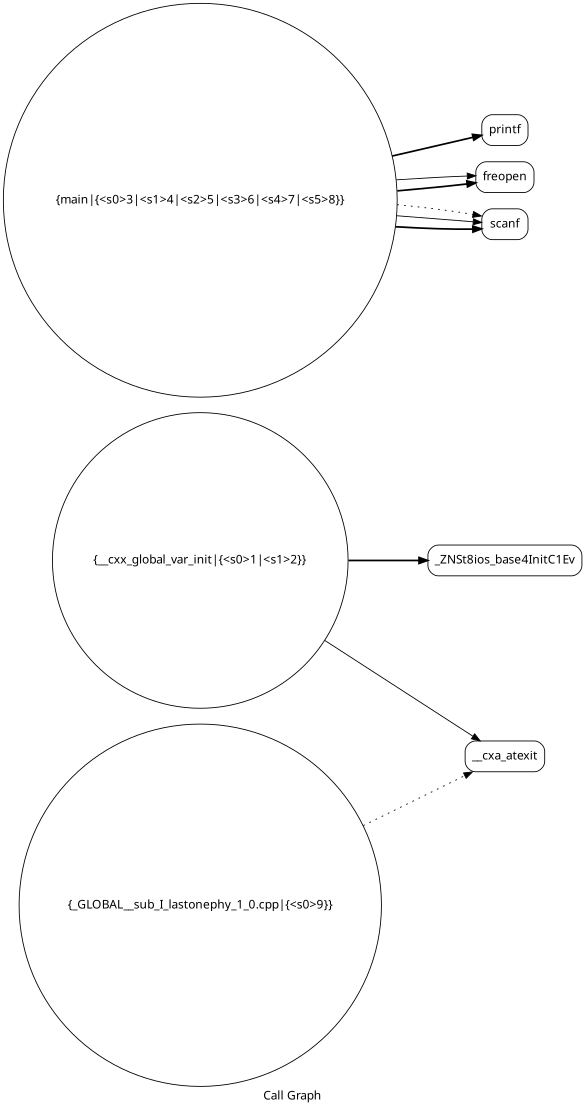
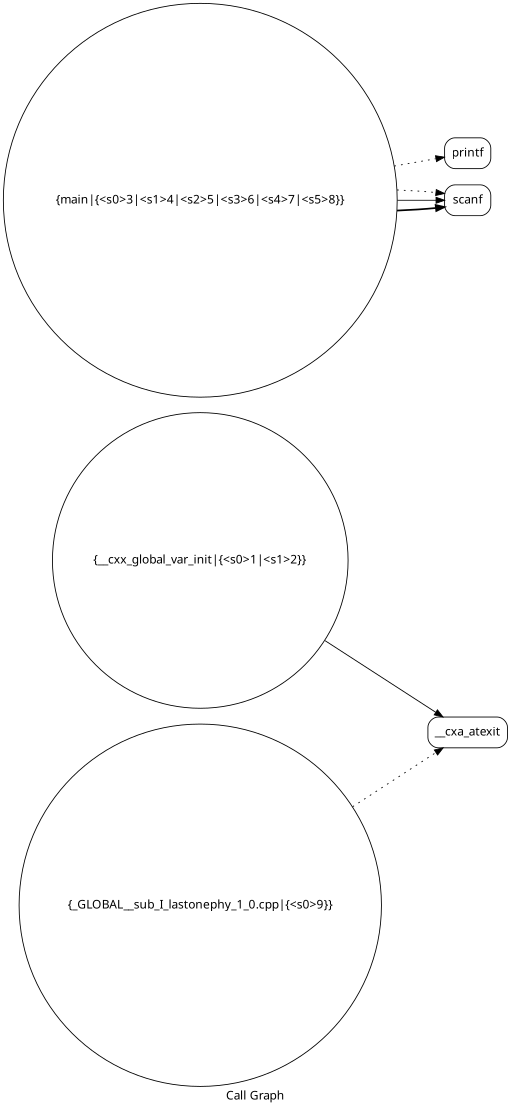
edge "{main|{<s0>3|<s1>4|<s2>5|<s3>6|<s4>7|<s5>8}}" -> "printf": style bold -> dotted
node "freopen": removed
node "_ZNSt8ios_base4InitC1Ev": removed
